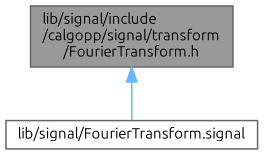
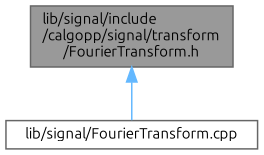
node "lib/signal/FourierTransform.signal": label "lib/signal/FourierTransform.signal" -> "lib/signal/FourierTransform.cpp"
